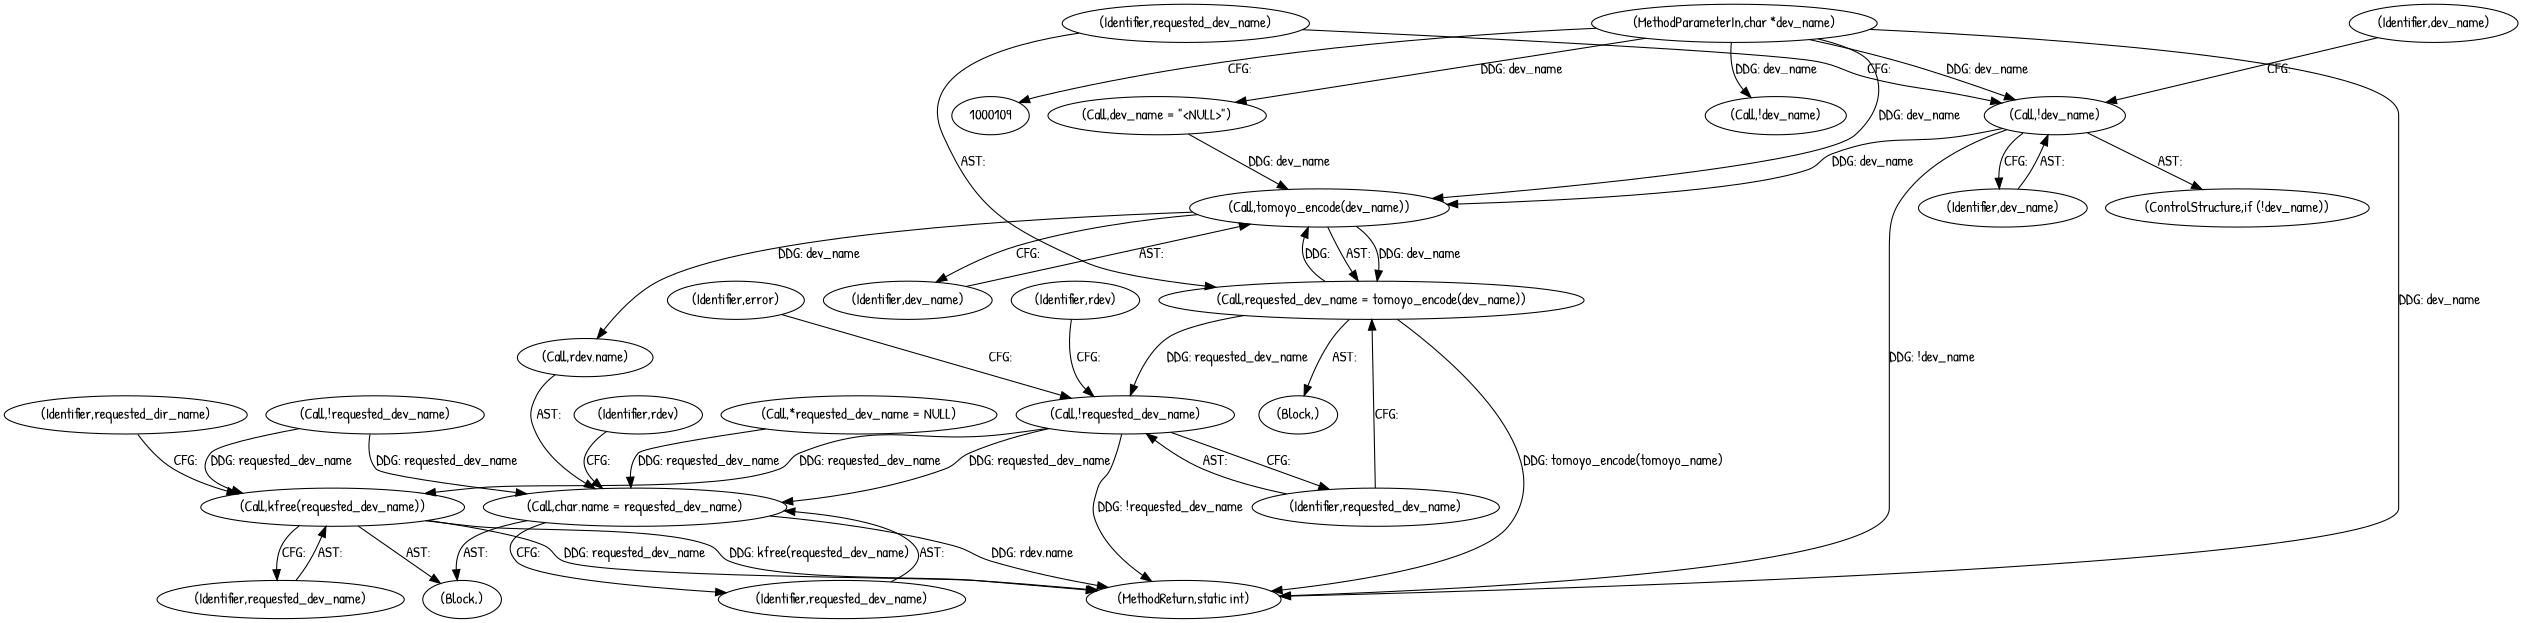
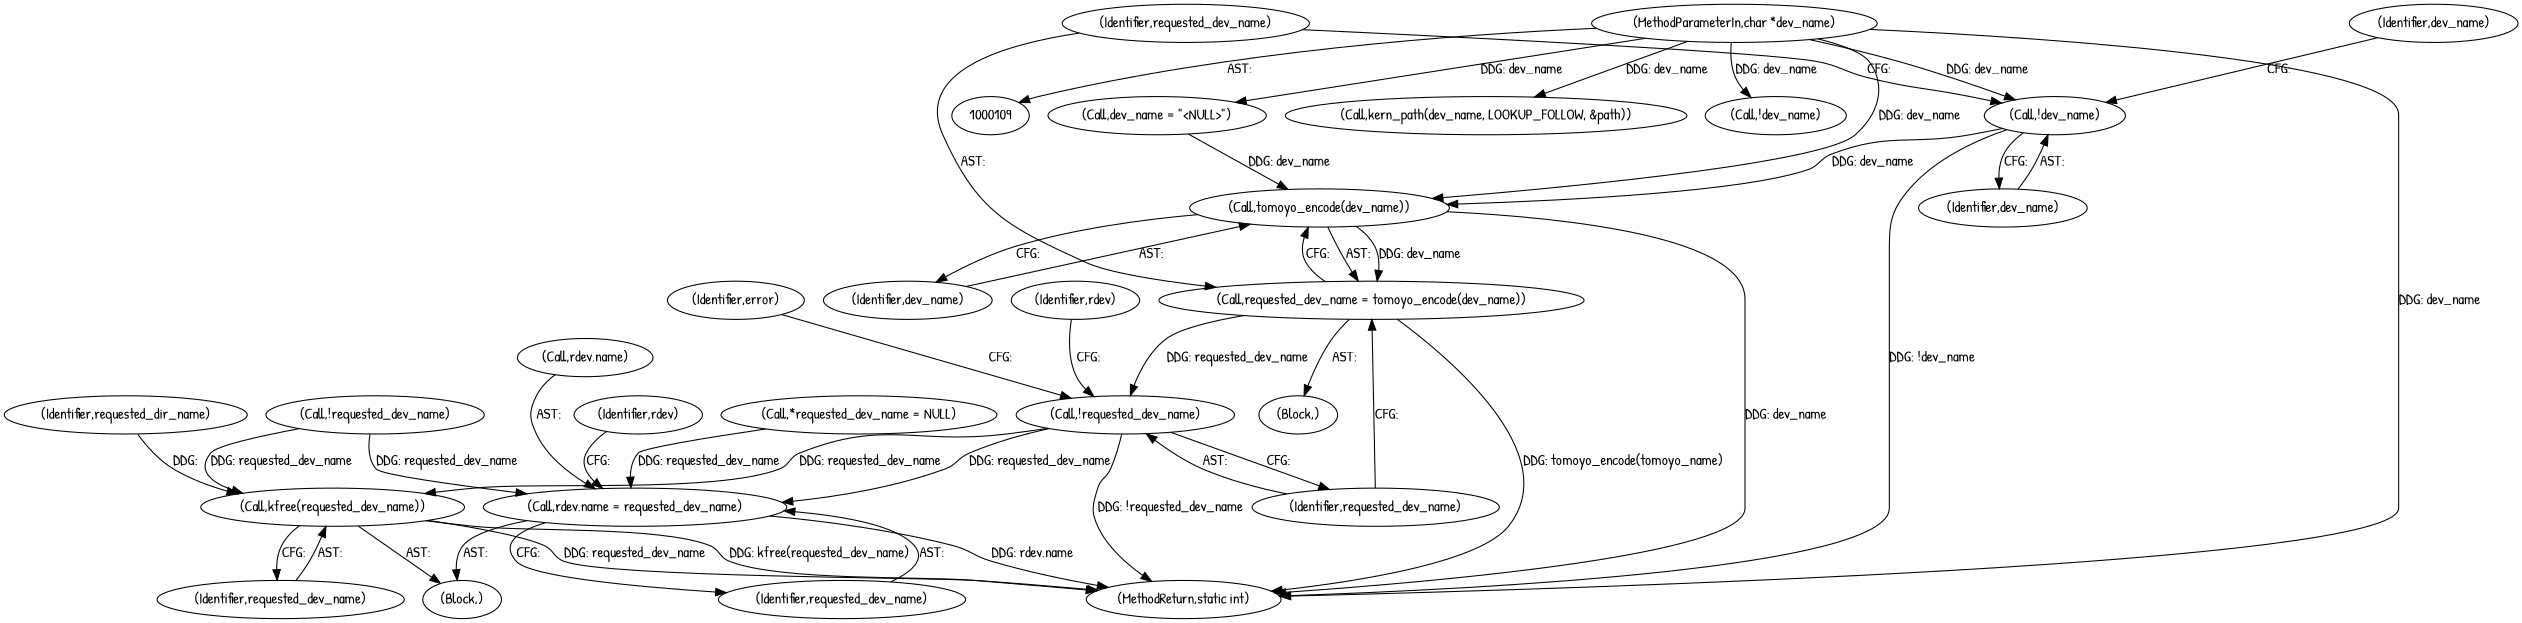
edge "(MethodParameterIn,char *dev_name)" -> "1000109": label "CFG: " -> "AST: "
node "(Call,kern_path(dev_name, LOOKUP_FOLLOW, &path))": added
node "(ControlStructure,if (!dev_name))": removed
edge "(Call,tomoyo_encode(dev_name))" -> "(Call,rdev.name)": now "(Call,tomoyo_encode(dev_name))" -> "(MethodReturn,static int)"
edge "(Call,requested_dev_name = tomoyo_encode(dev_name))" -> "(Call,tomoyo_encode(dev_name))": label "DDG: " -> "CFG: "
edge "(Identifier,requested_dir_name)" -> "(Call,kfree(requested_dev_name))": label "CFG: " -> "DDG: "
node "(Call,char.name = requested_dev_name)": label "(Call,char.name = requested_dev_name)" -> "(Call,rdev.name = requested_dev_name)"
